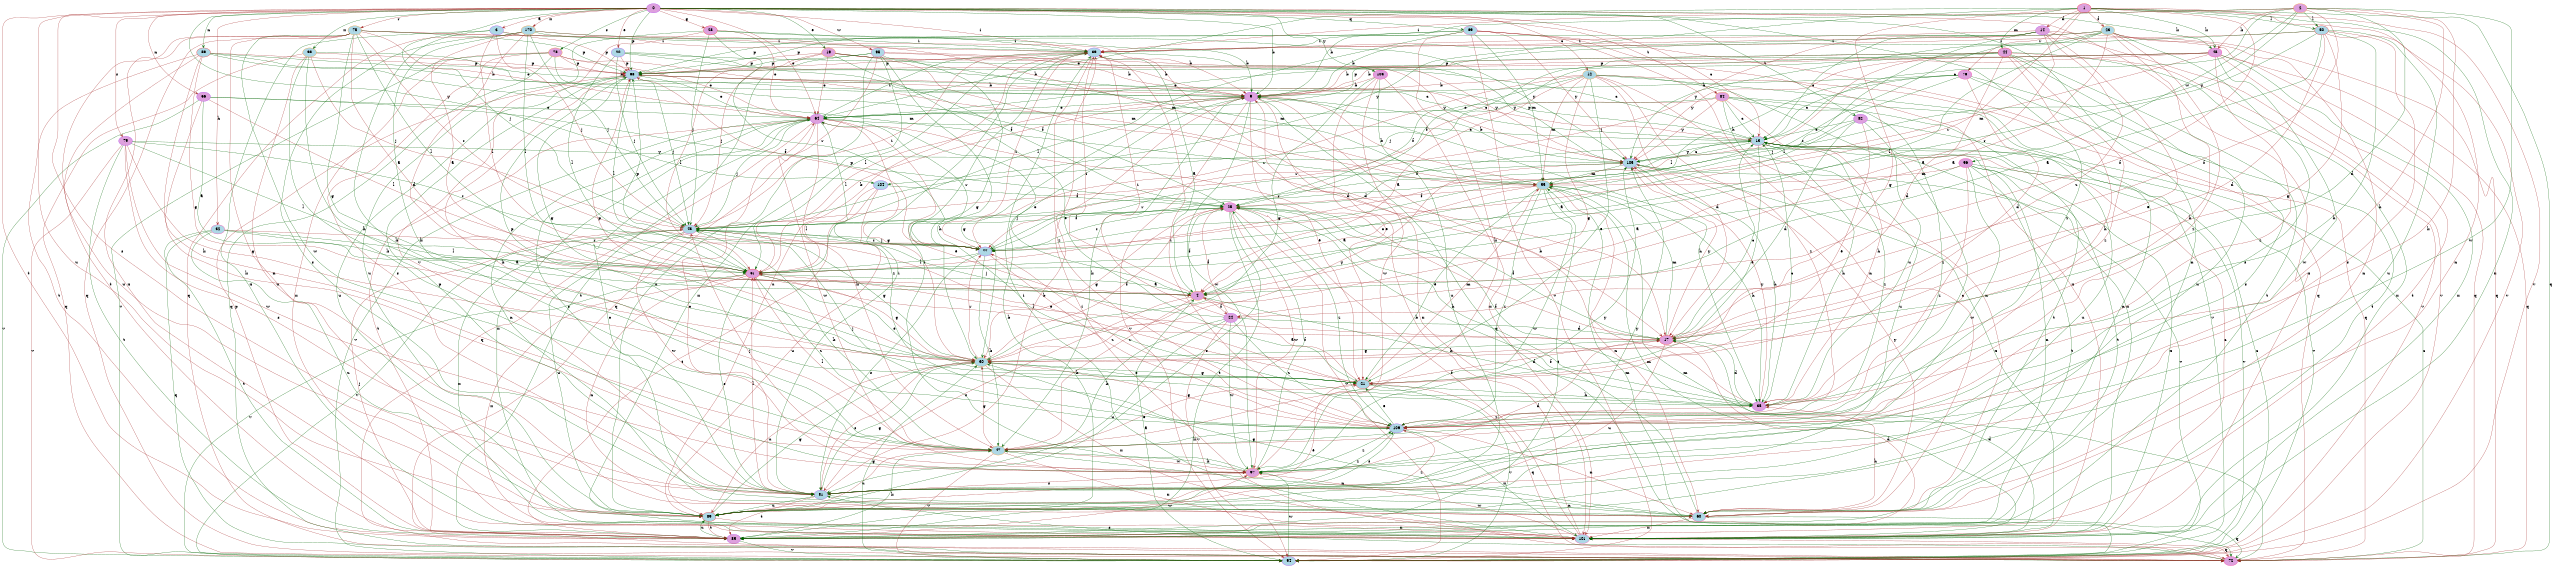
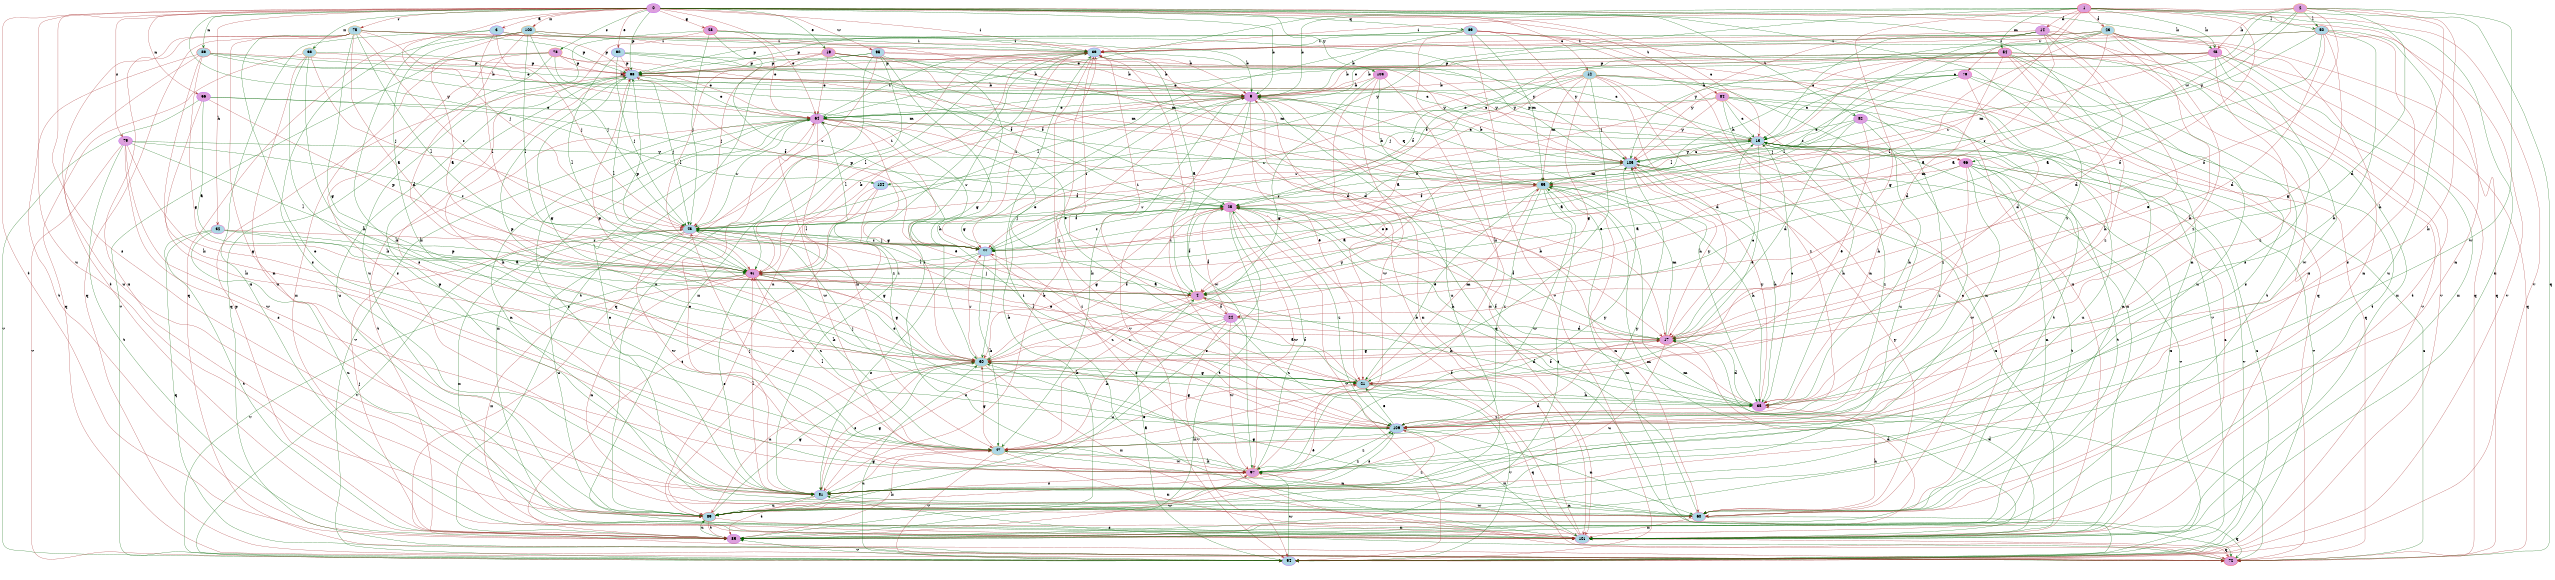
edge "2" -> "9": now "1" -> "9"
node "170": label "170" -> "100"
node "20": label "20" -> "90"
node "44": label "44" -> "54"
edge "50" -> "64": label "p" -> "o"
edge "0" -> "43": color darkgreen -> brown
edge "64" -> "43": label "j" -> "r"
edge "56" -> "51": label "l" -> "p"
edge "14" -> "17": label "z" -> "d"
edge "23" -> "51": color darkgreen -> brown
edge "75" -> "97": label "w" -> "o"
edge "32" -> "51": label "l" -> "p"
edge "28" -> "81": label "v" -> "s"
edge "82" -> "35": label "u" -> "h"
edge "24" -> "47": color darkgreen -> brown
edge "24" -> "97": color darkgreen -> brown
edge "109" -> "60": color brown -> darkgreen
edge "85" -> "47": color darkgreen -> brown
edge "64" -> "72": now "64" -> "96"
edge "85" -> "94": reversed
node "72": color deeppink -> red
